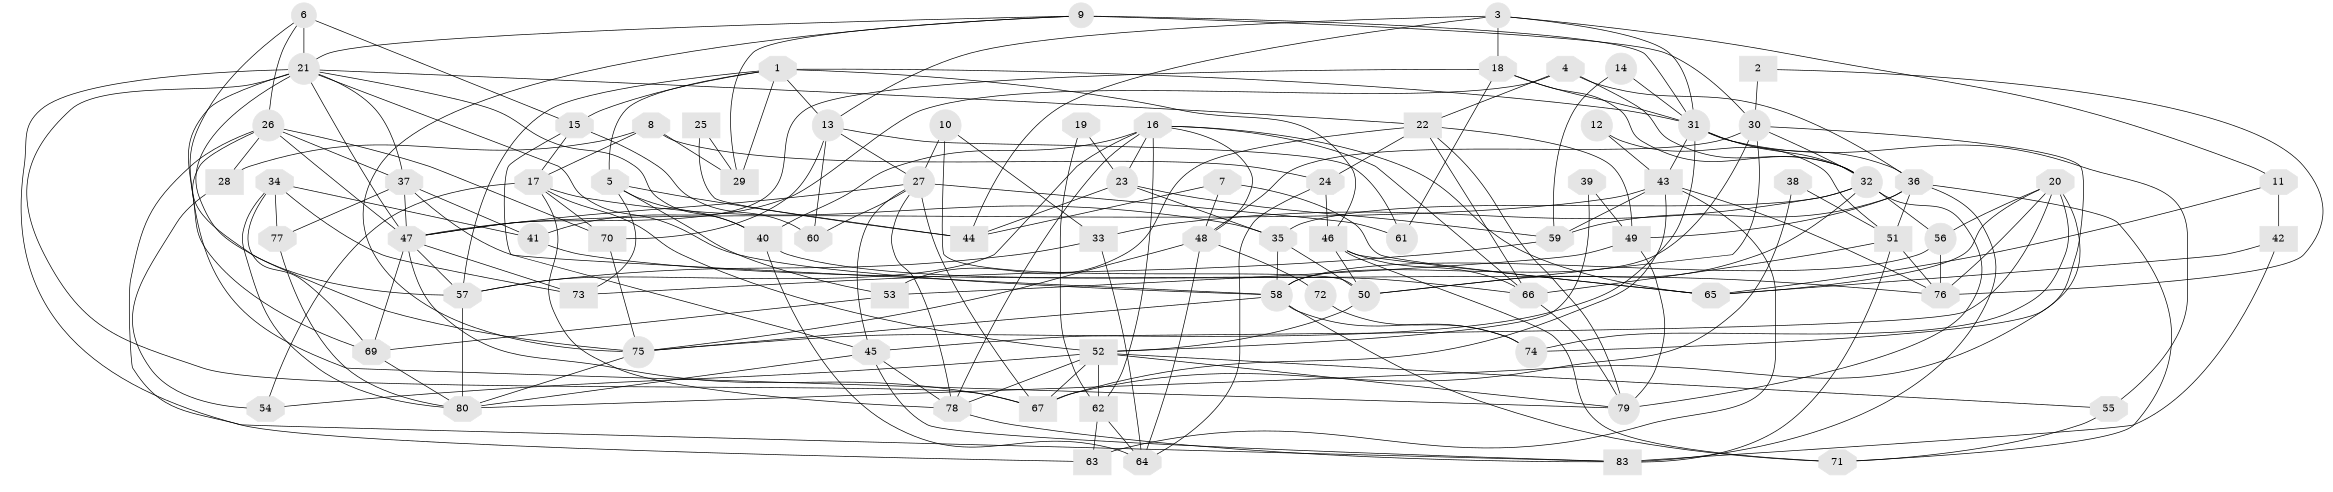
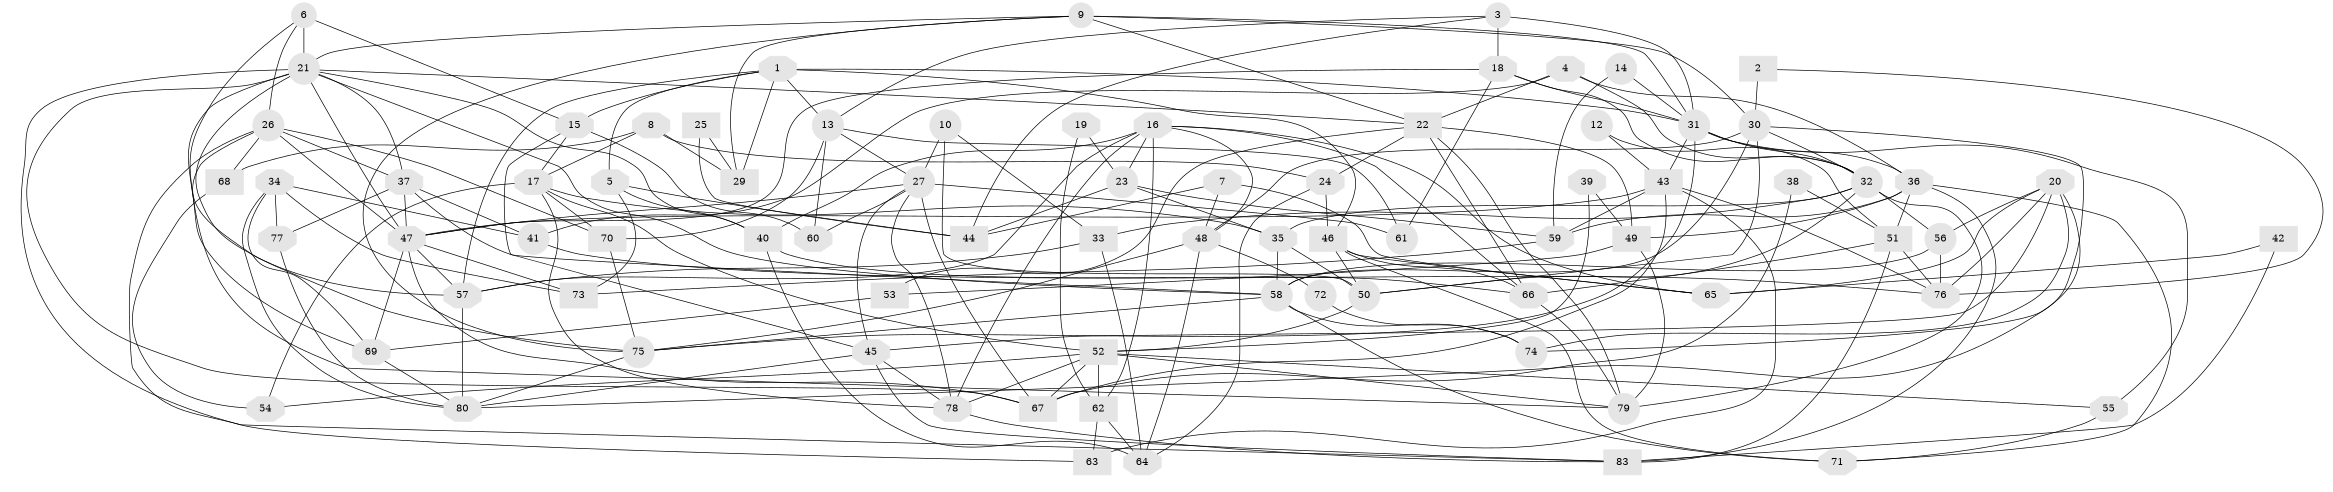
edge "9" -- "22": added
node "28": label "28" -> "68"
node "11": removed
edge "5" -- "53": removed
